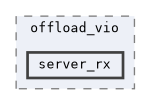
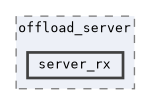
cluster "offload_vio": label "offload_vio" -> "offload_server"
